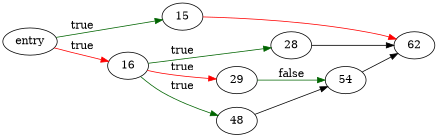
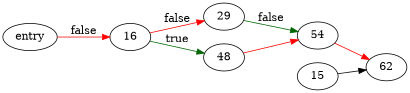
edge "15" -> "62": color red -> black
edge "entry" -> "15": removed, label "true"
node "28": removed
edge "entry" -> "16": label "true" -> "false"
edge "54" -> "62": color black -> red
edge "16" -> "29": label "true" -> "false"
edge "48" -> "54": color black -> red
